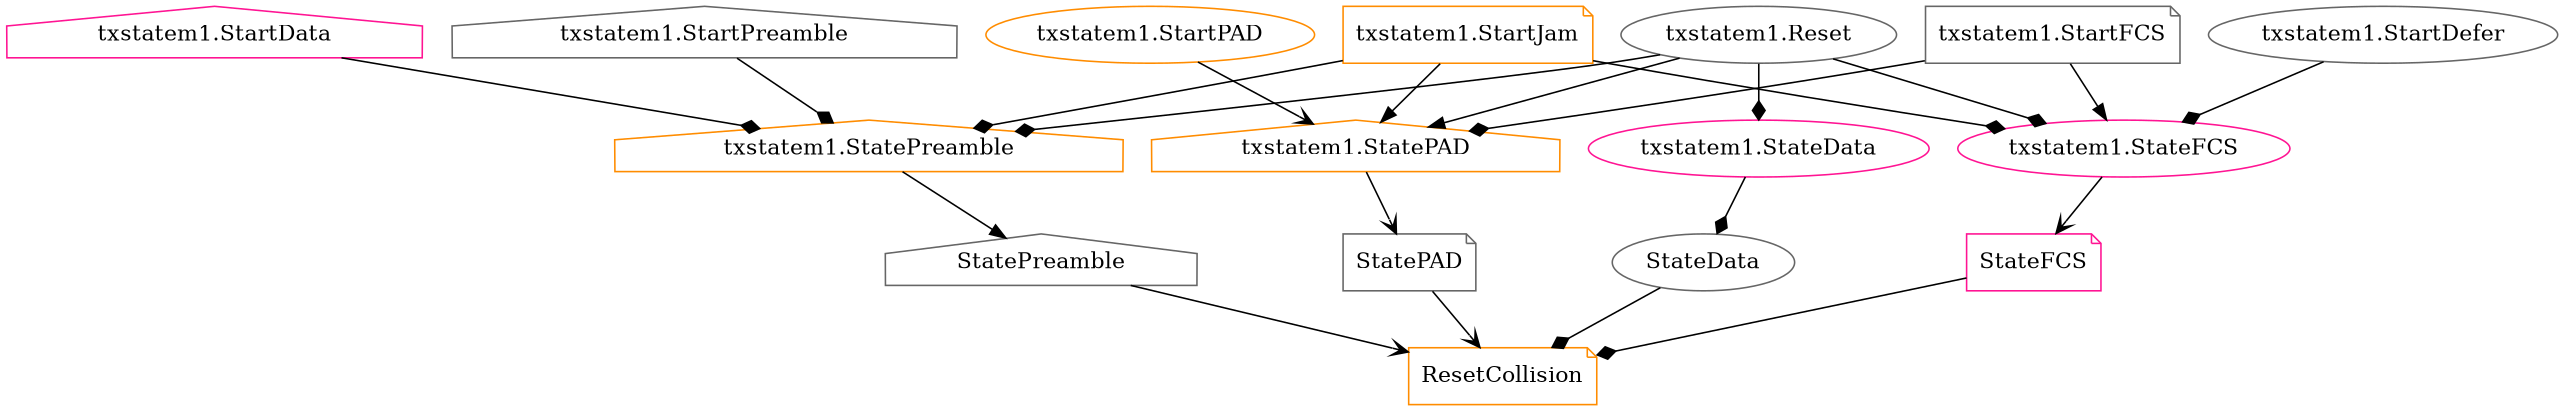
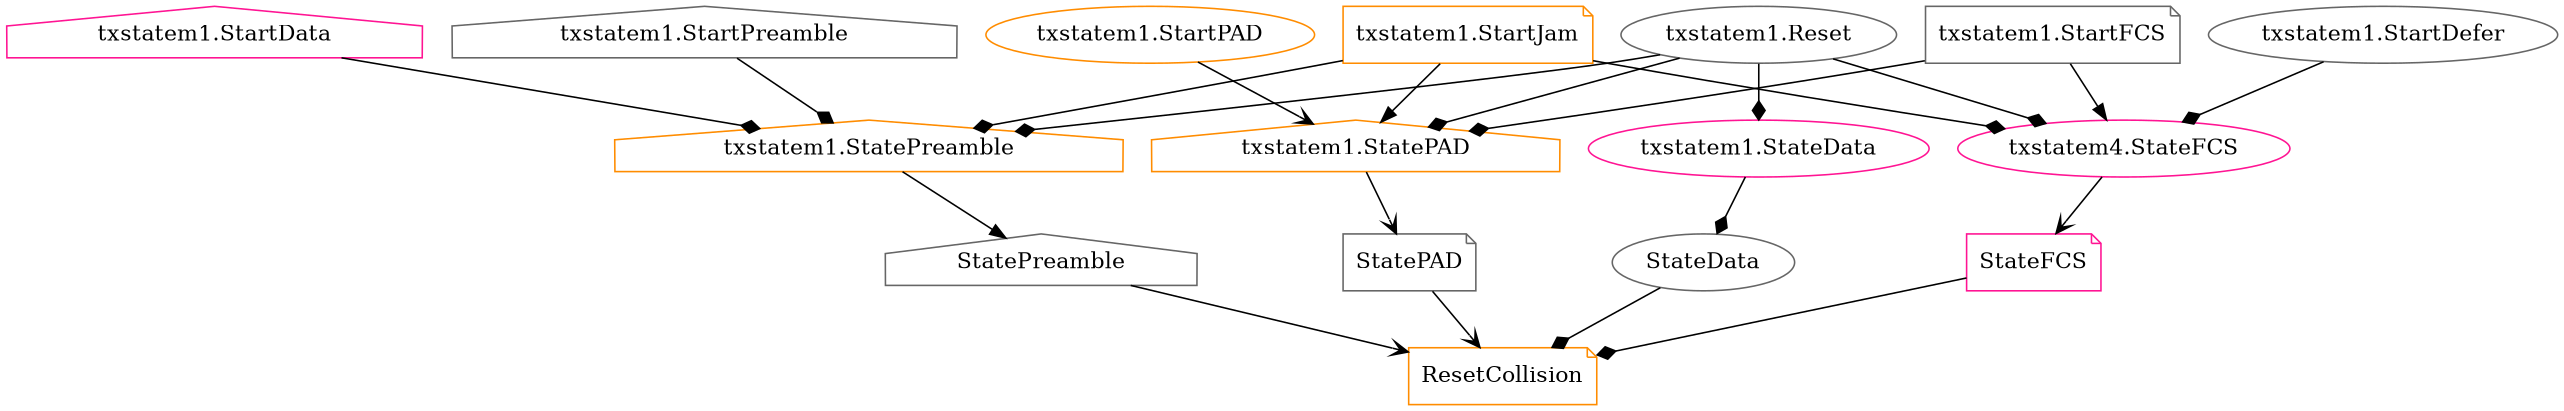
edge "txstatem1.Reset" -> "txstatem1.StatePAD": arrowhead normal -> diamond
node "txstatem1.StateFCS": label "txstatem1.StateFCS" -> "txstatem4.StateFCS"
